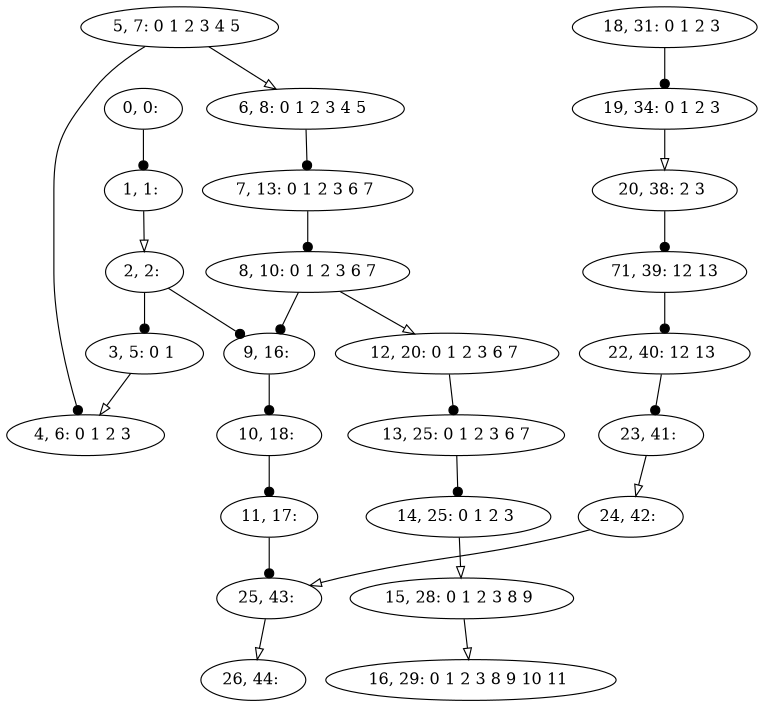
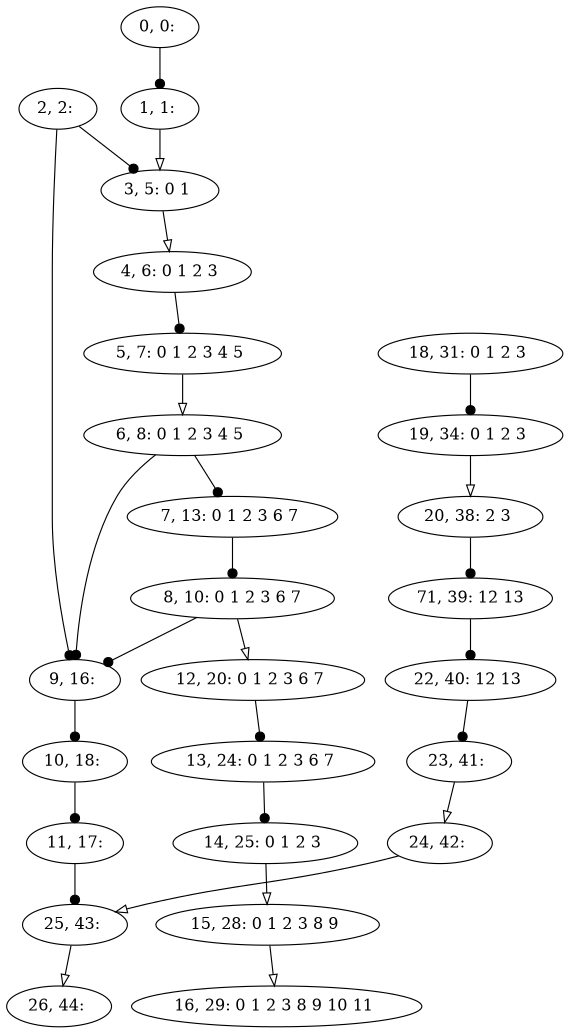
edge "5, 7: 0 1 2 3 4 5" -> "4, 6: 0 1 2 3": reversed
edge "1, 1:" -> "2, 2:": now "1, 1:" -> "3, 5: 0 1"
node "13, 25: 0 1 2 3 6 7": label "13, 25: 0 1 2 3 6 7" -> "13, 24: 0 1 2 3 6 7"
edge "6, 8: 0 1 2 3 4 5" -> "9, 16:": added
